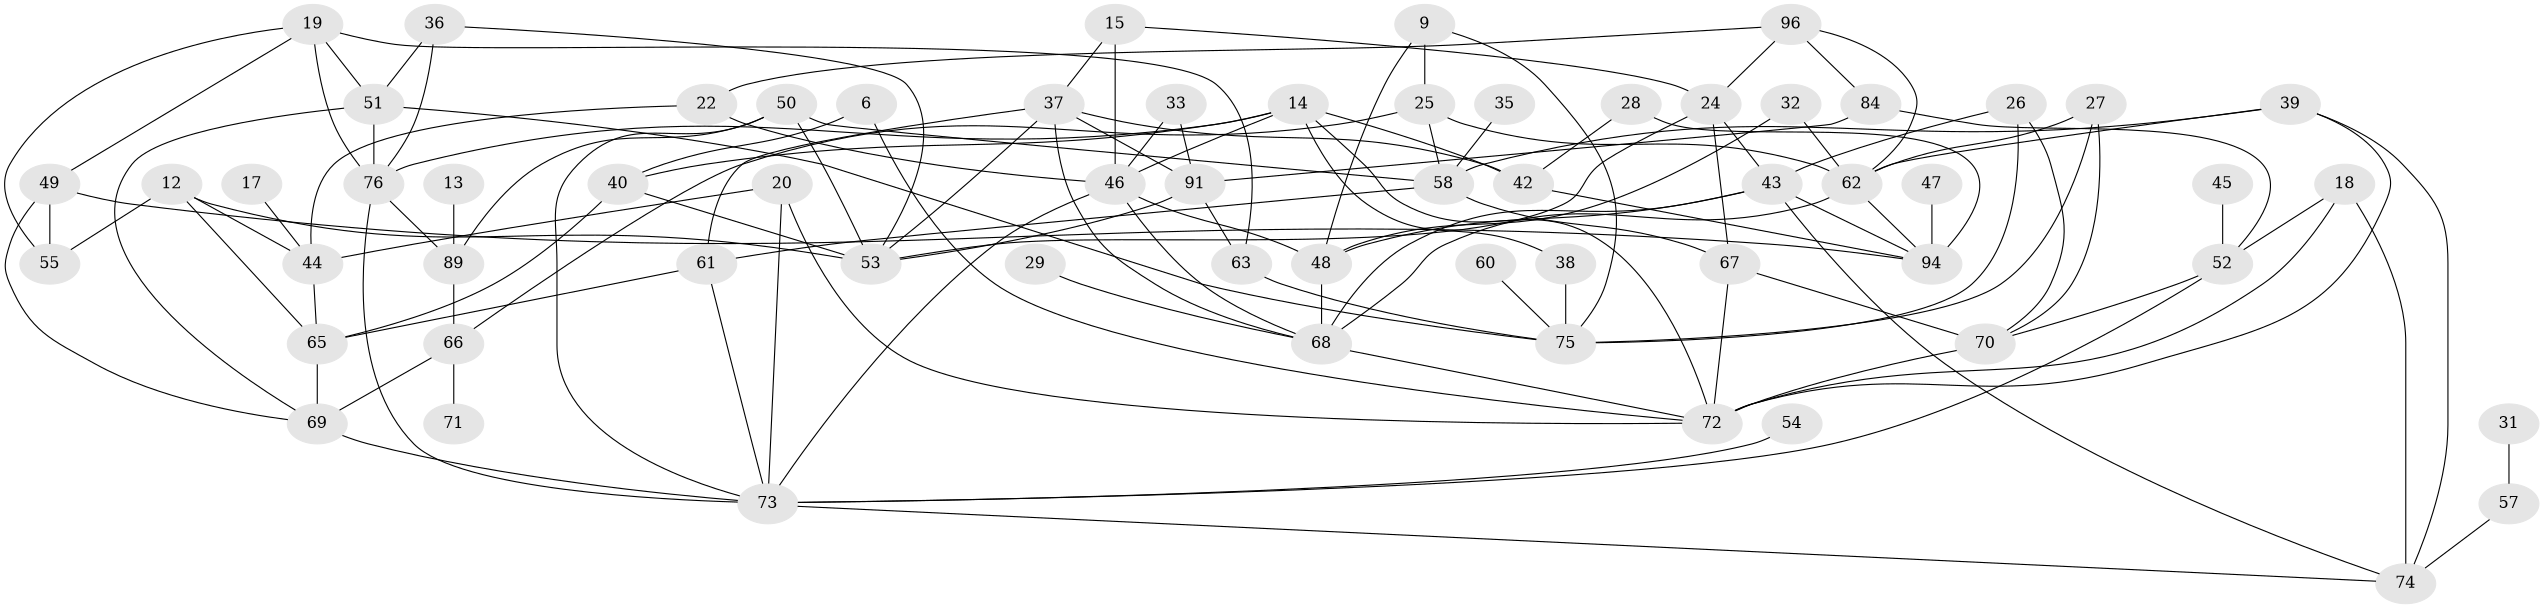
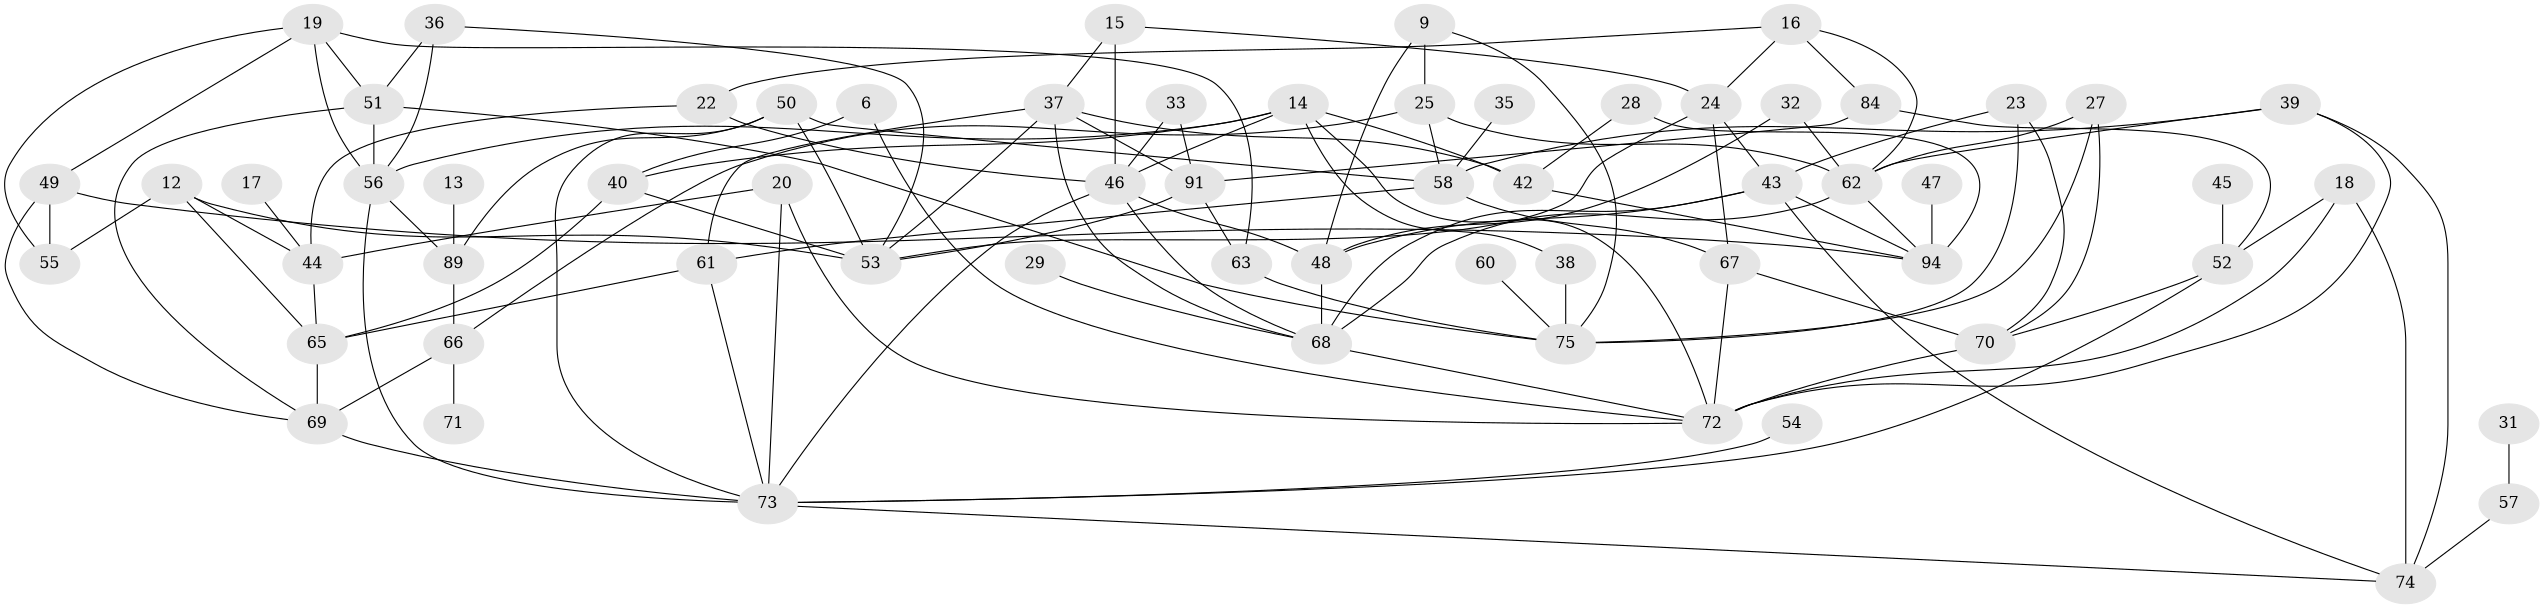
node "96": label "96" -> "16"
node "26": label "26" -> "23"
node "76": label "76" -> "56"
